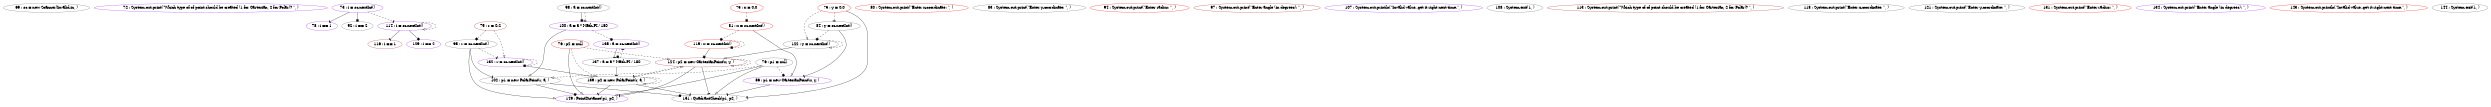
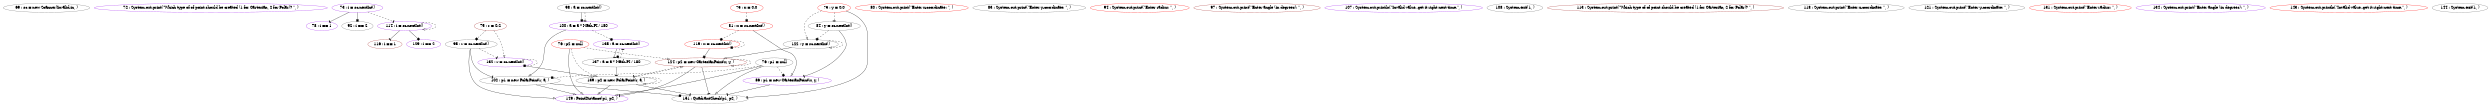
edge "76 : p1 = null" -> "102 : p1 = new PolarPoint(r, a, )": arrowhead onormal -> box
edge "102 : p1 = new PolarPoint(r, a, )" -> "149 : PointDistance(p1, p2, )": arrowhead box -> onormal
edge "139 : p2 = new PolarPoint(r, a, )" -> "149 : PointDistance(p1, p2, )": arrowhead tee -> onormal
